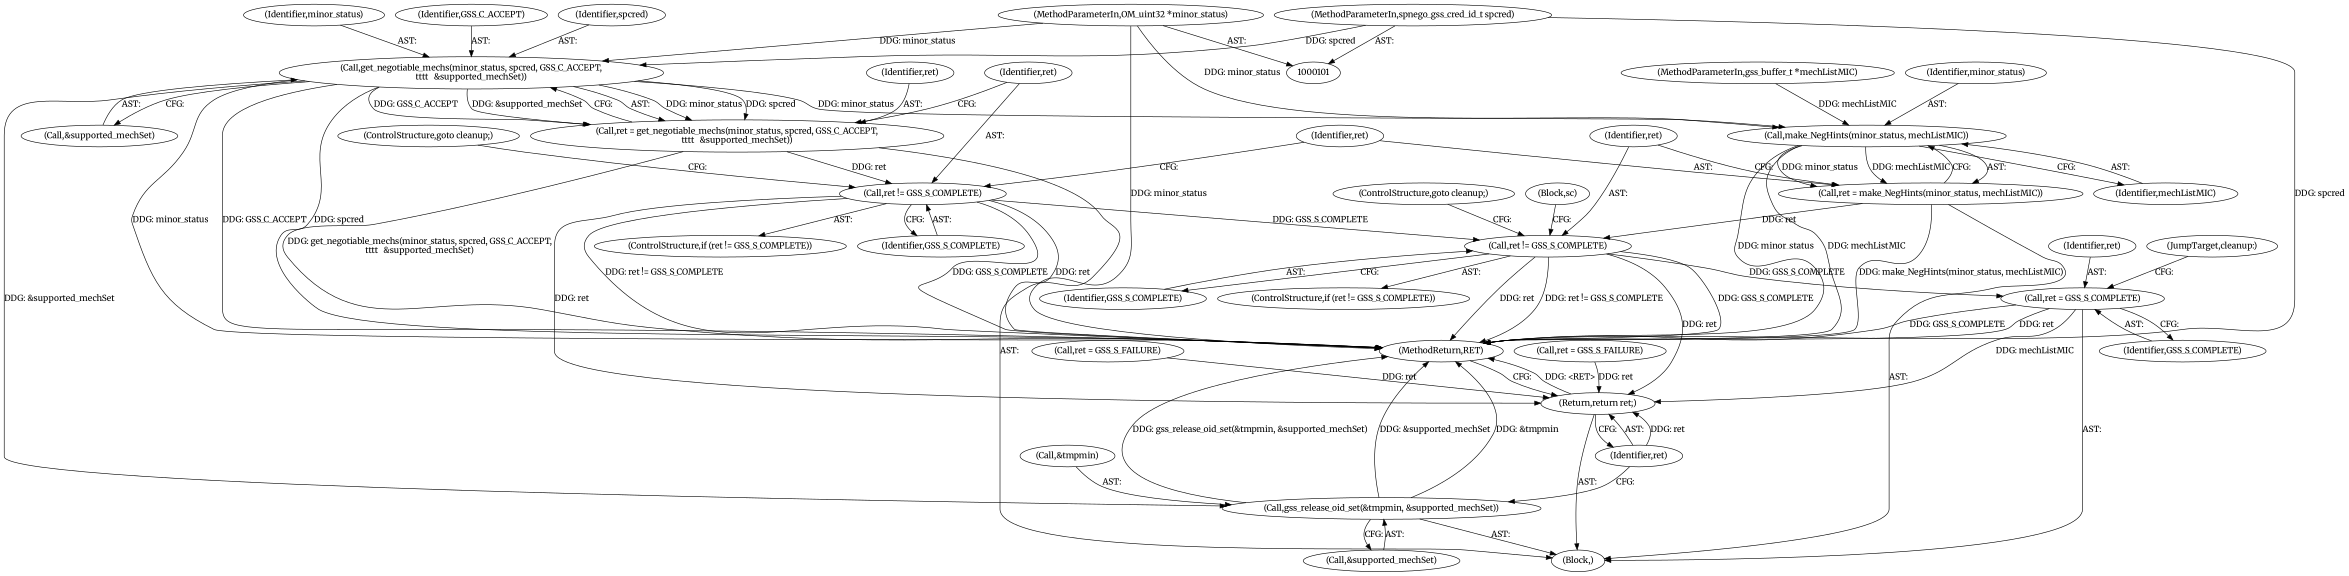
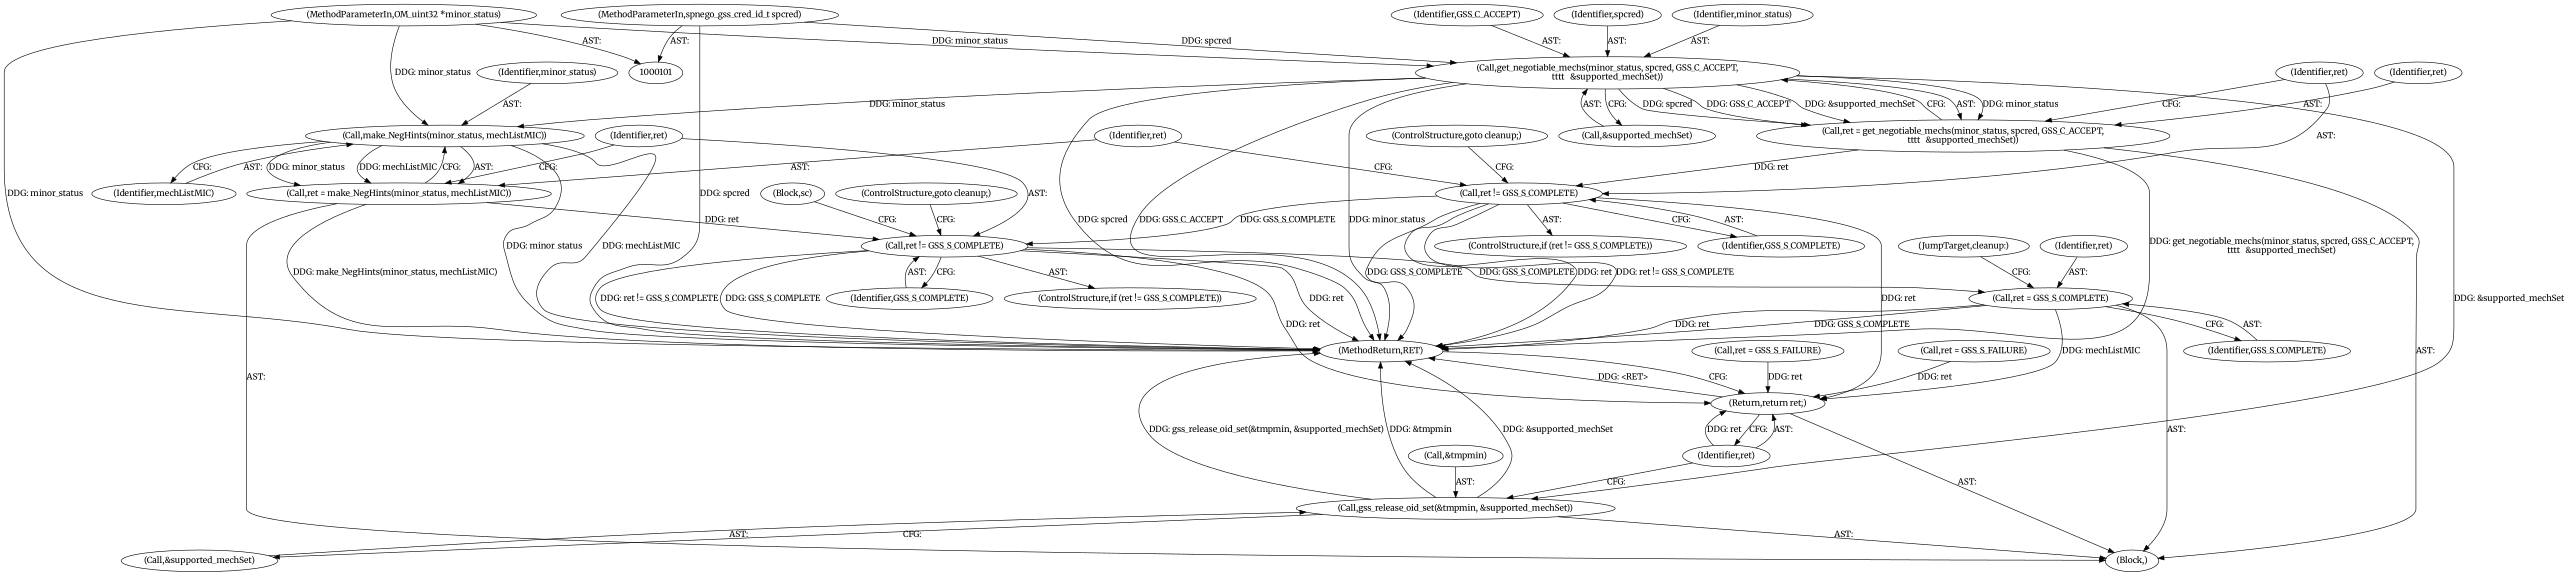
node "(MethodParameterIn,gss_buffer_t *mechListMIC)": removed
